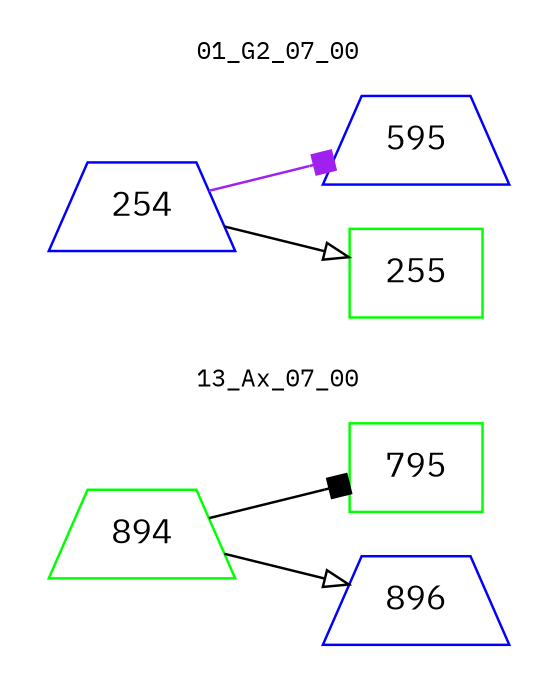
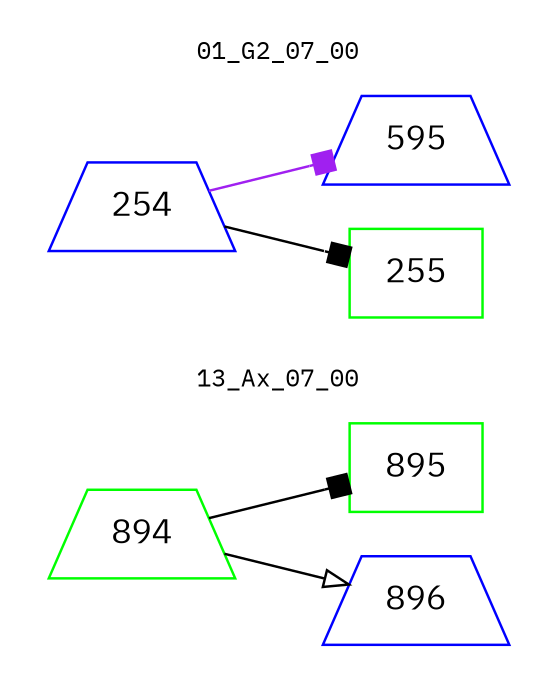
edge "254" -> "255": arrowhead onormal -> box
node "795": label "795" -> "895"
